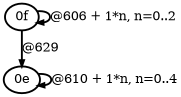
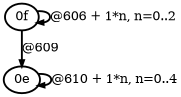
edge "0f" -> "0e": label "@629" -> "@609"
